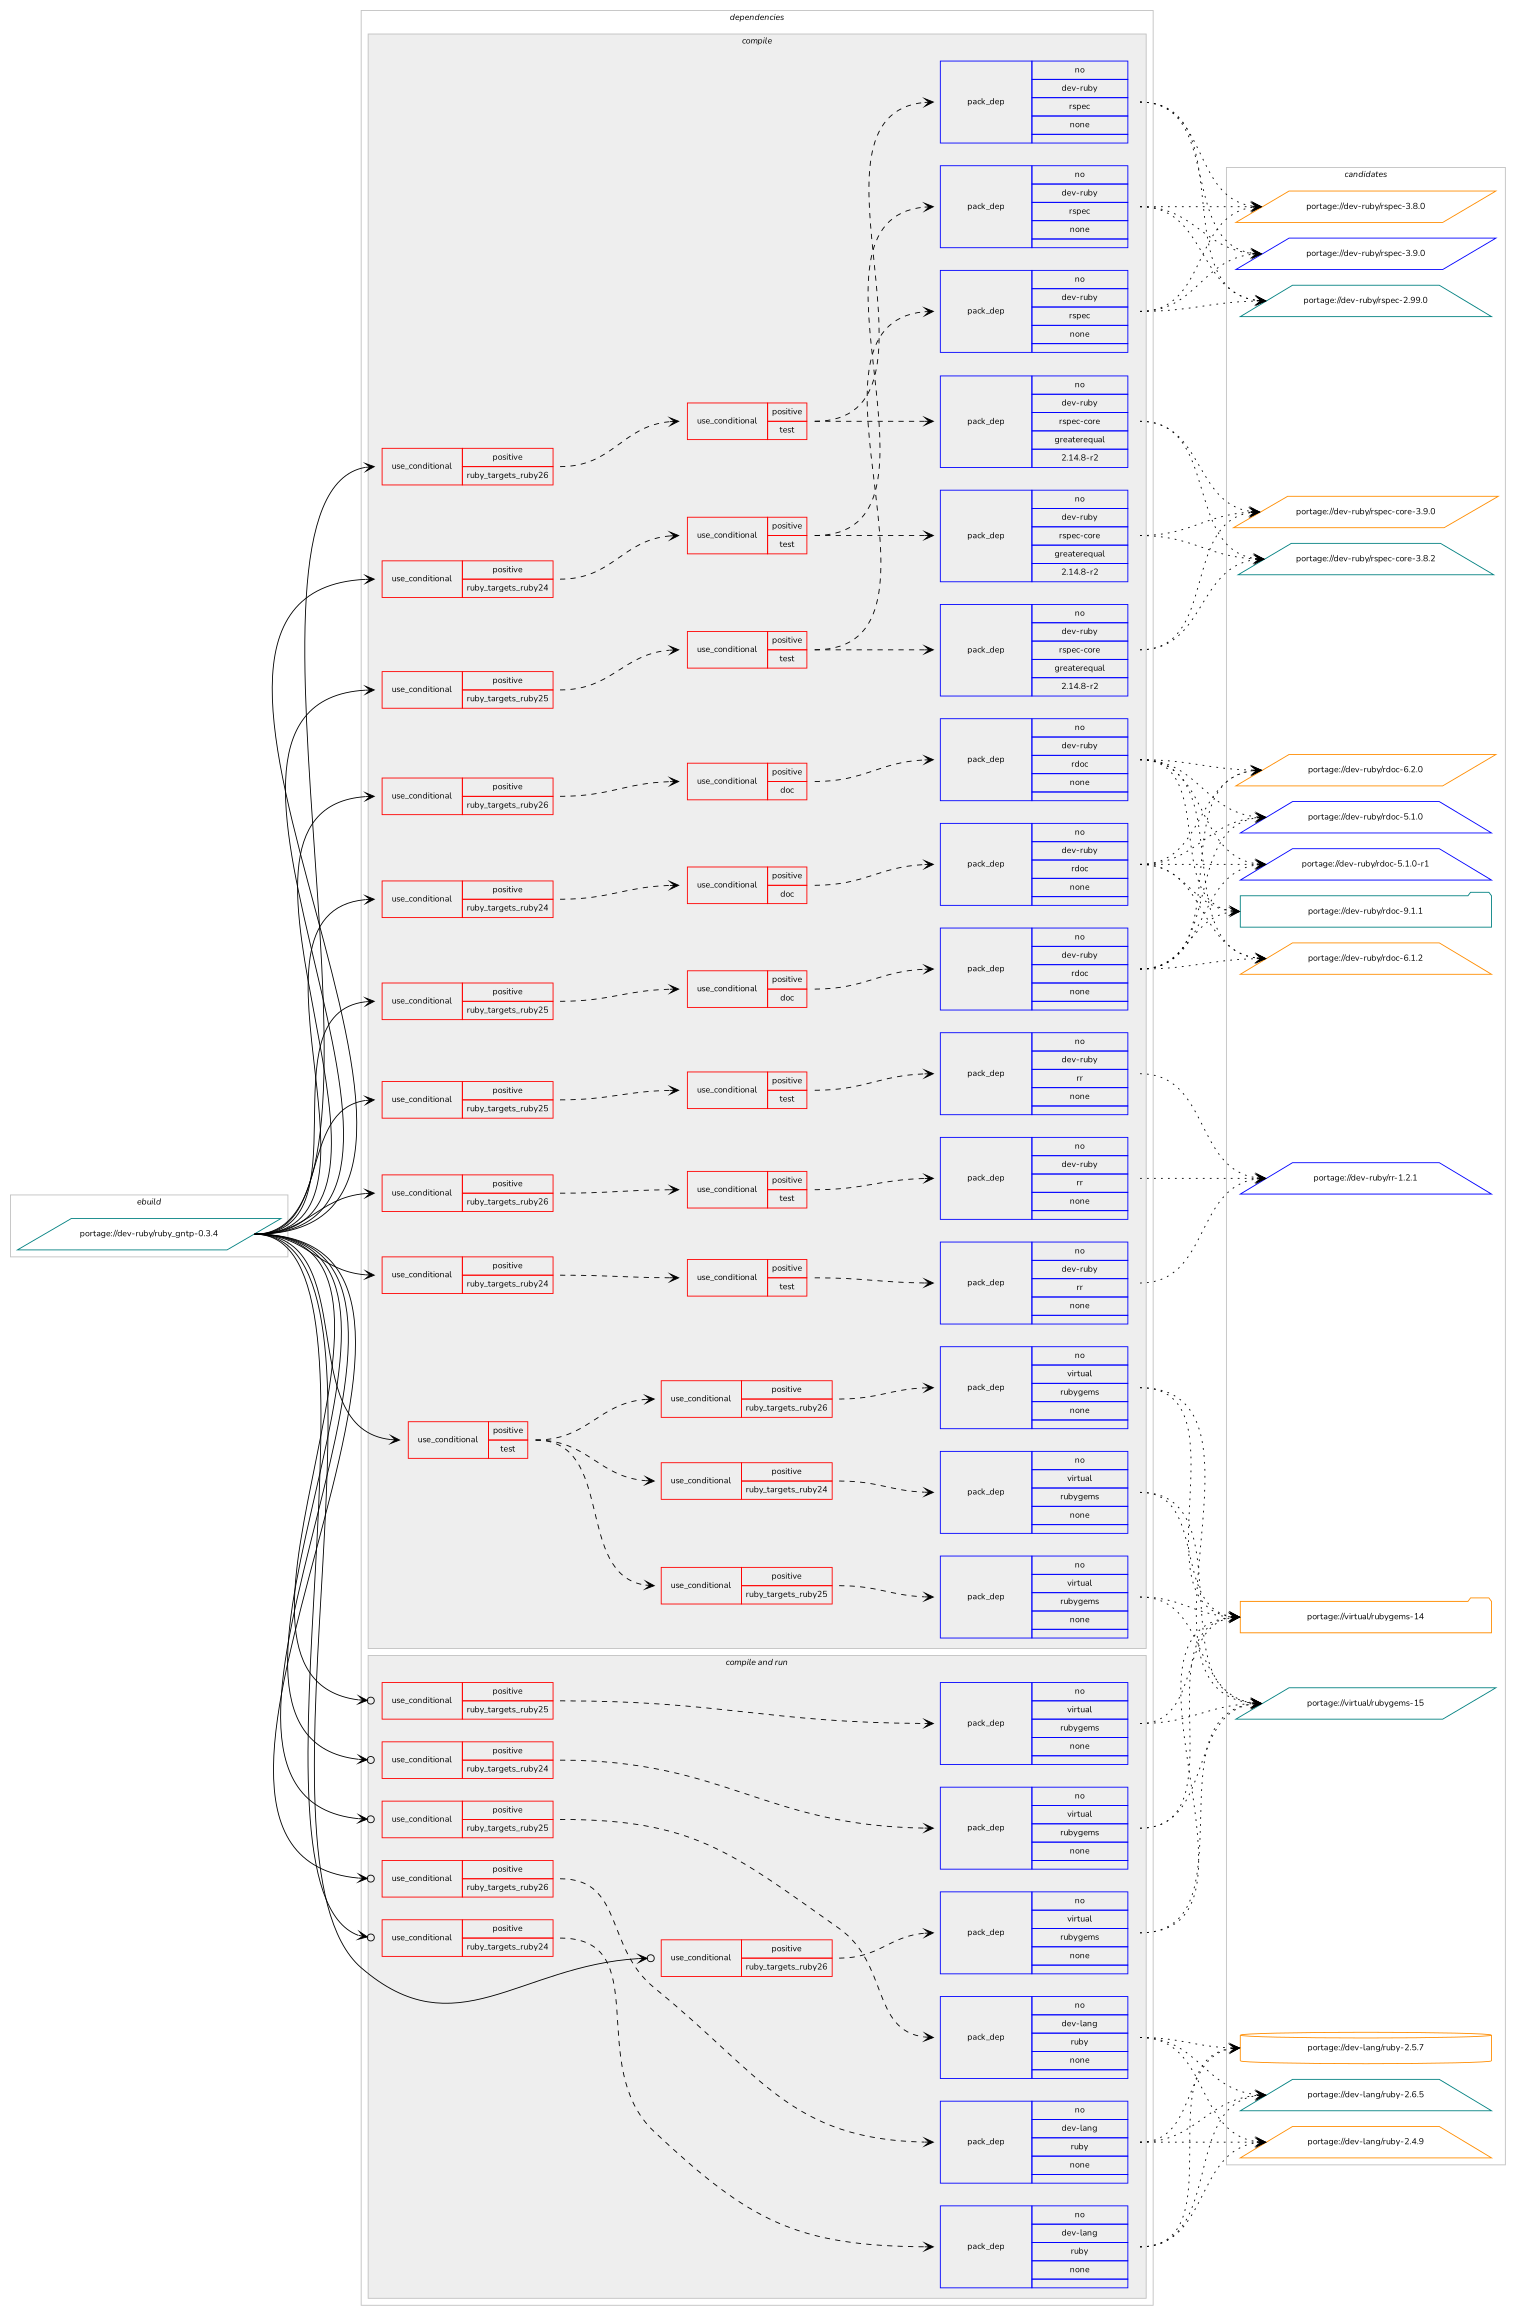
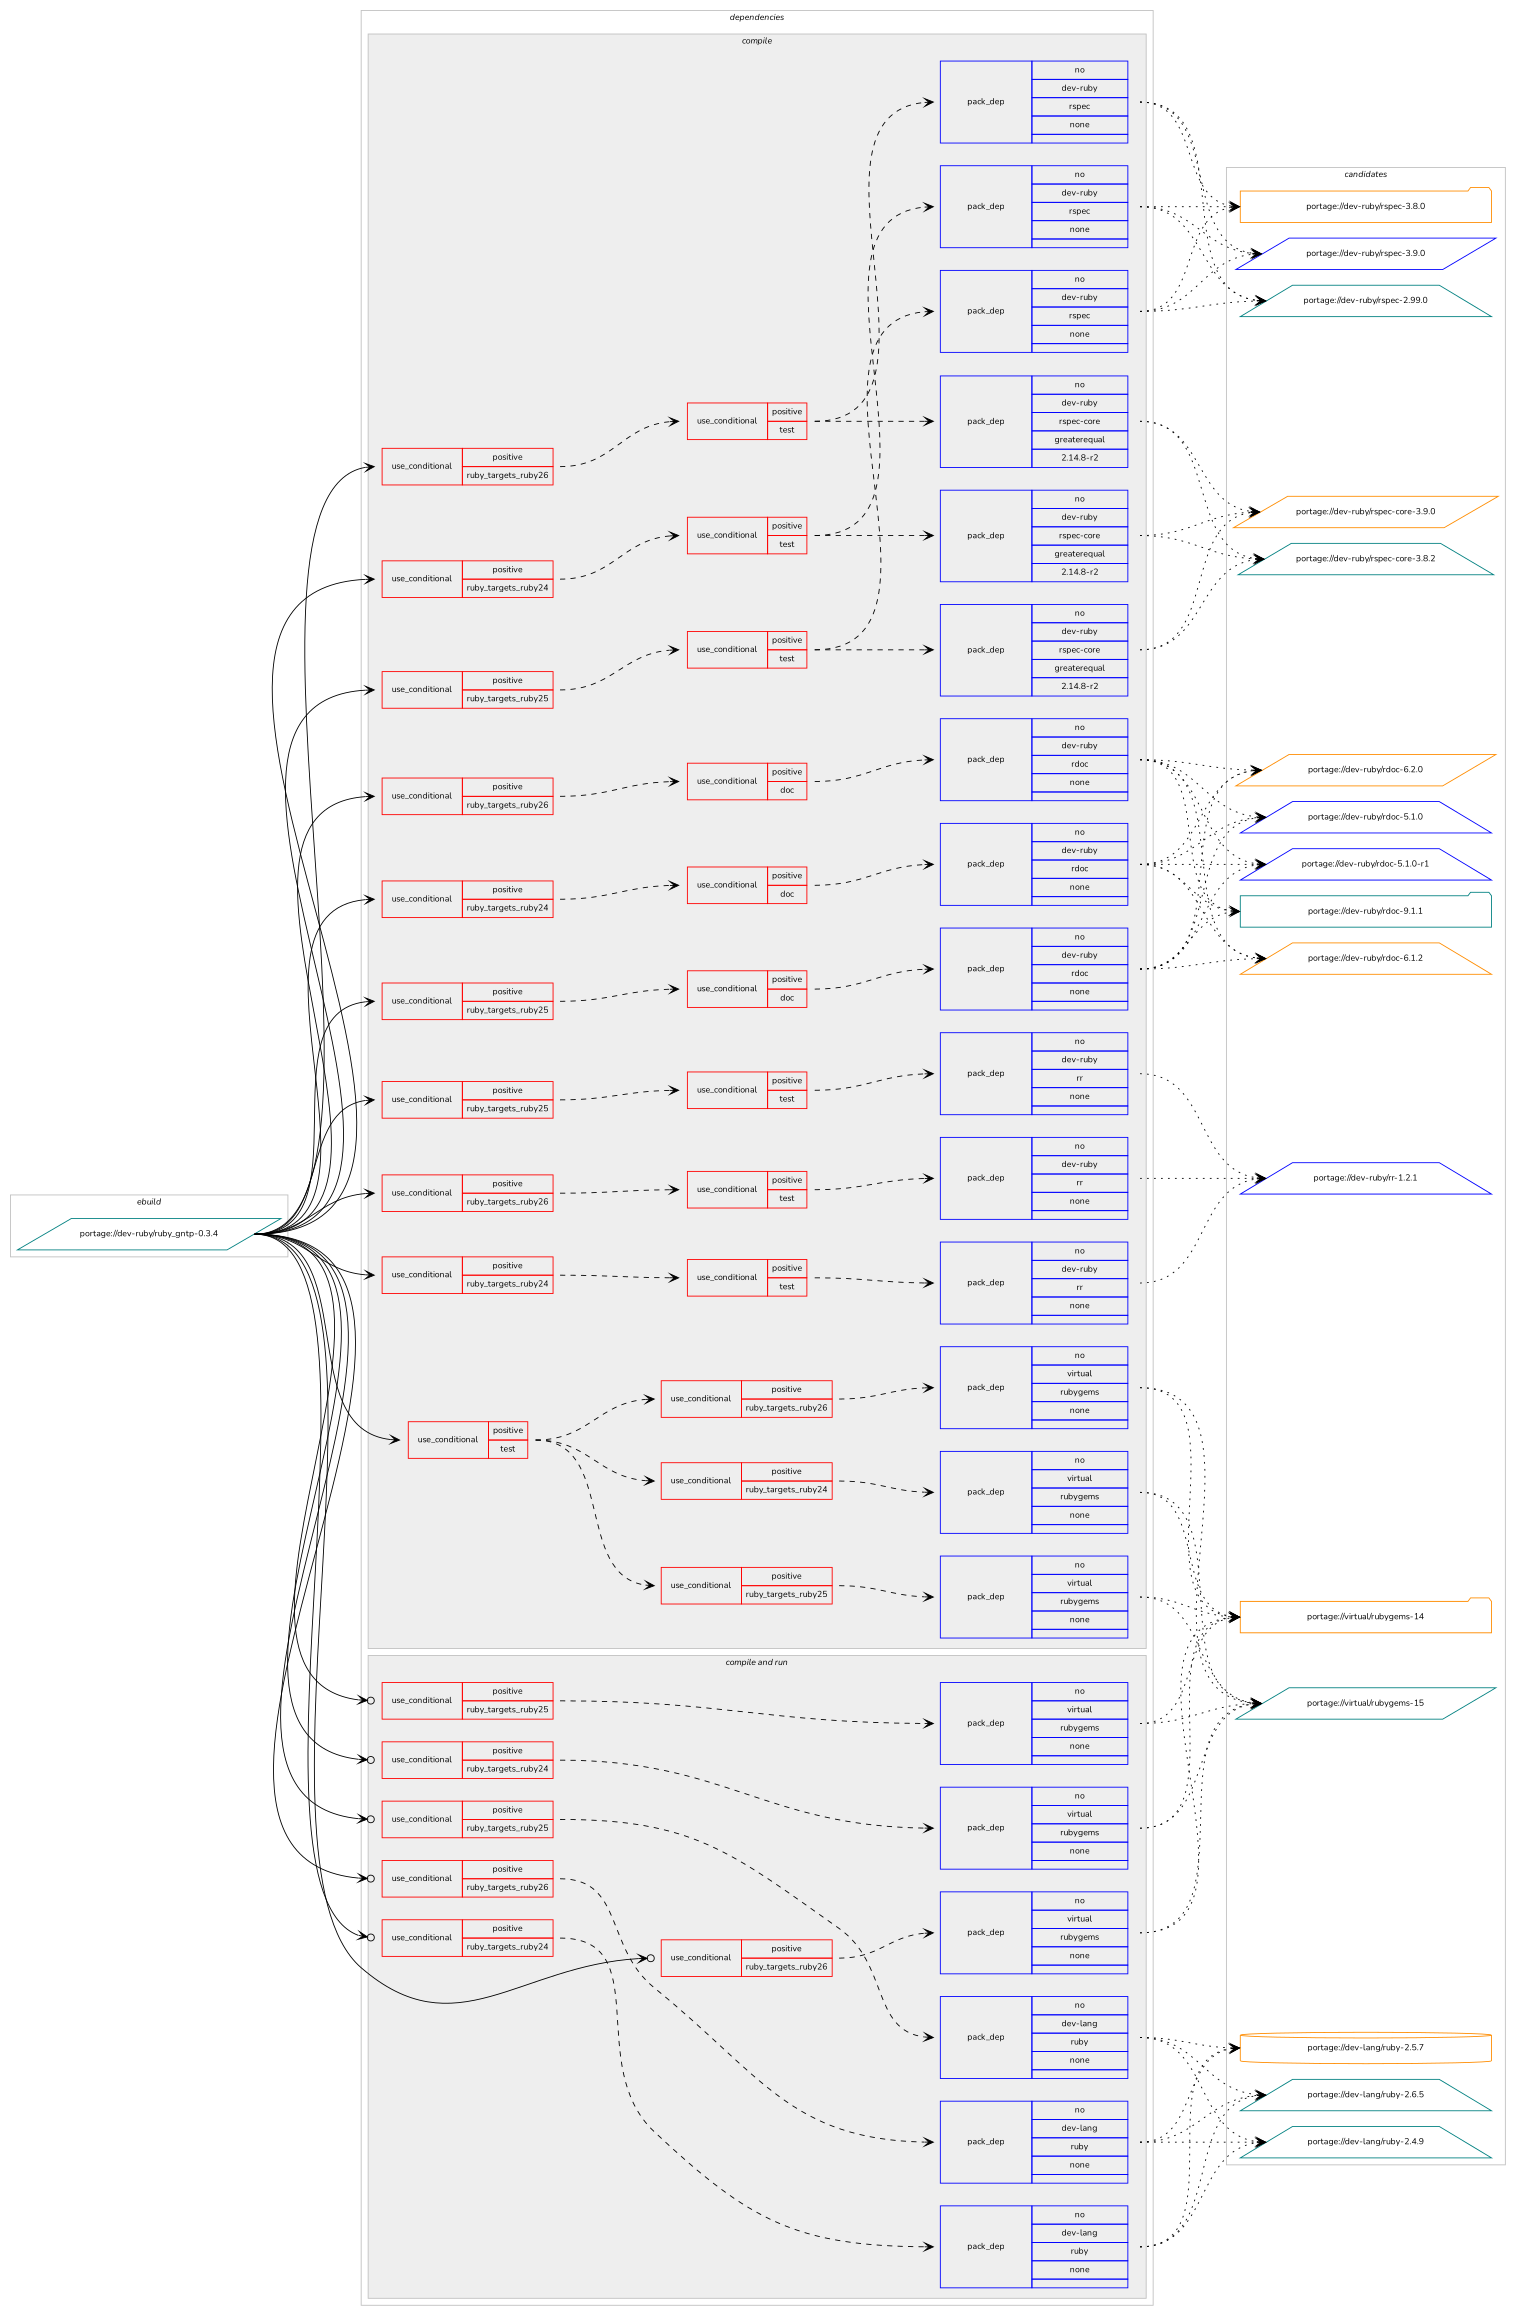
node "portage://dev-ruby/rspec-3.8.0": shape parallelogram -> folder
node "portage://dev-lang/ruby-2.4.9": color darkorange -> teal
